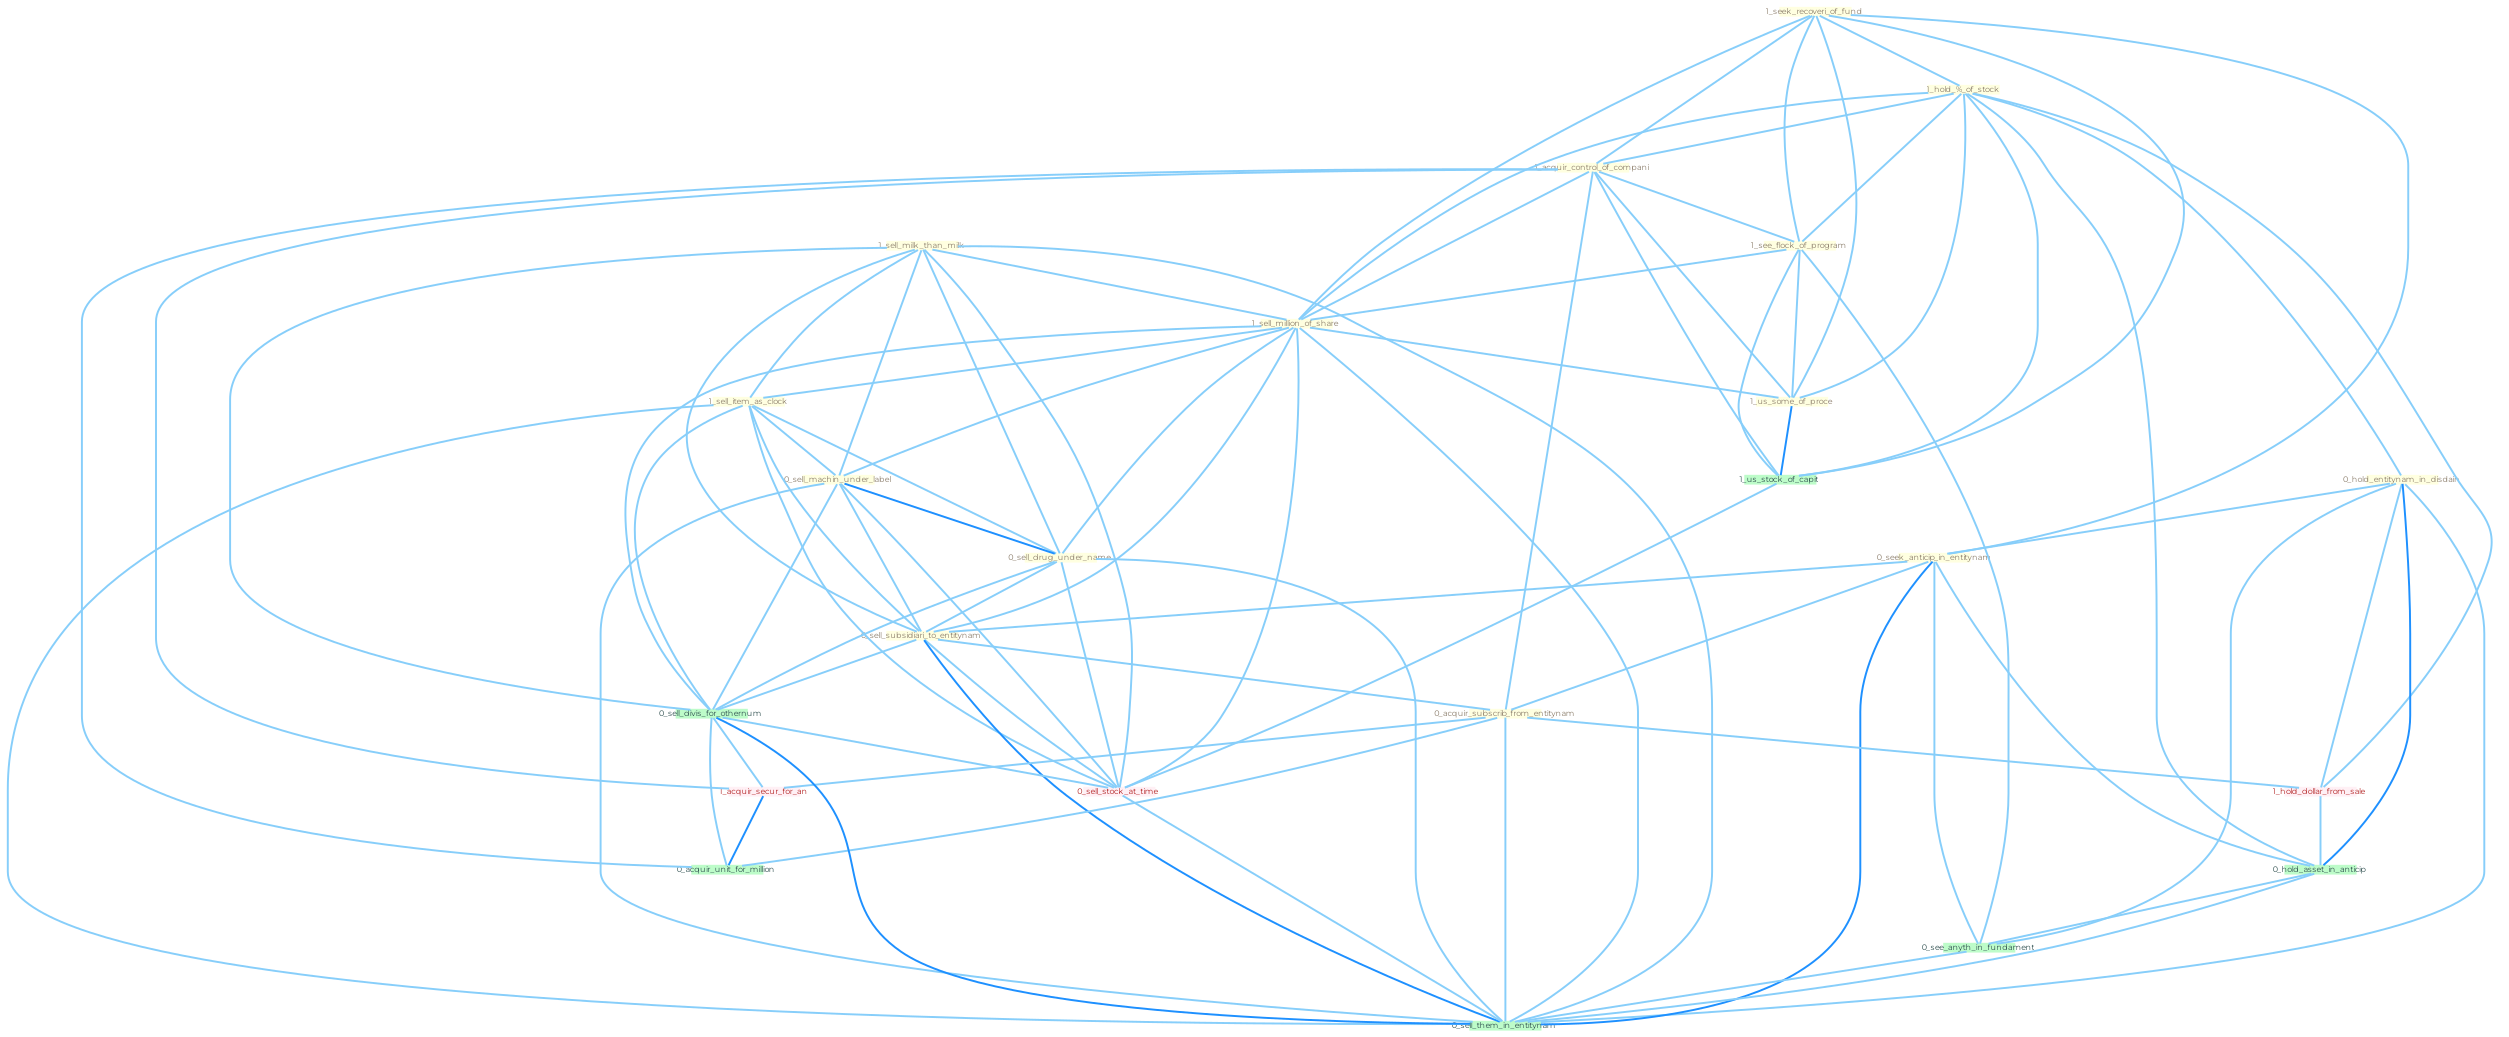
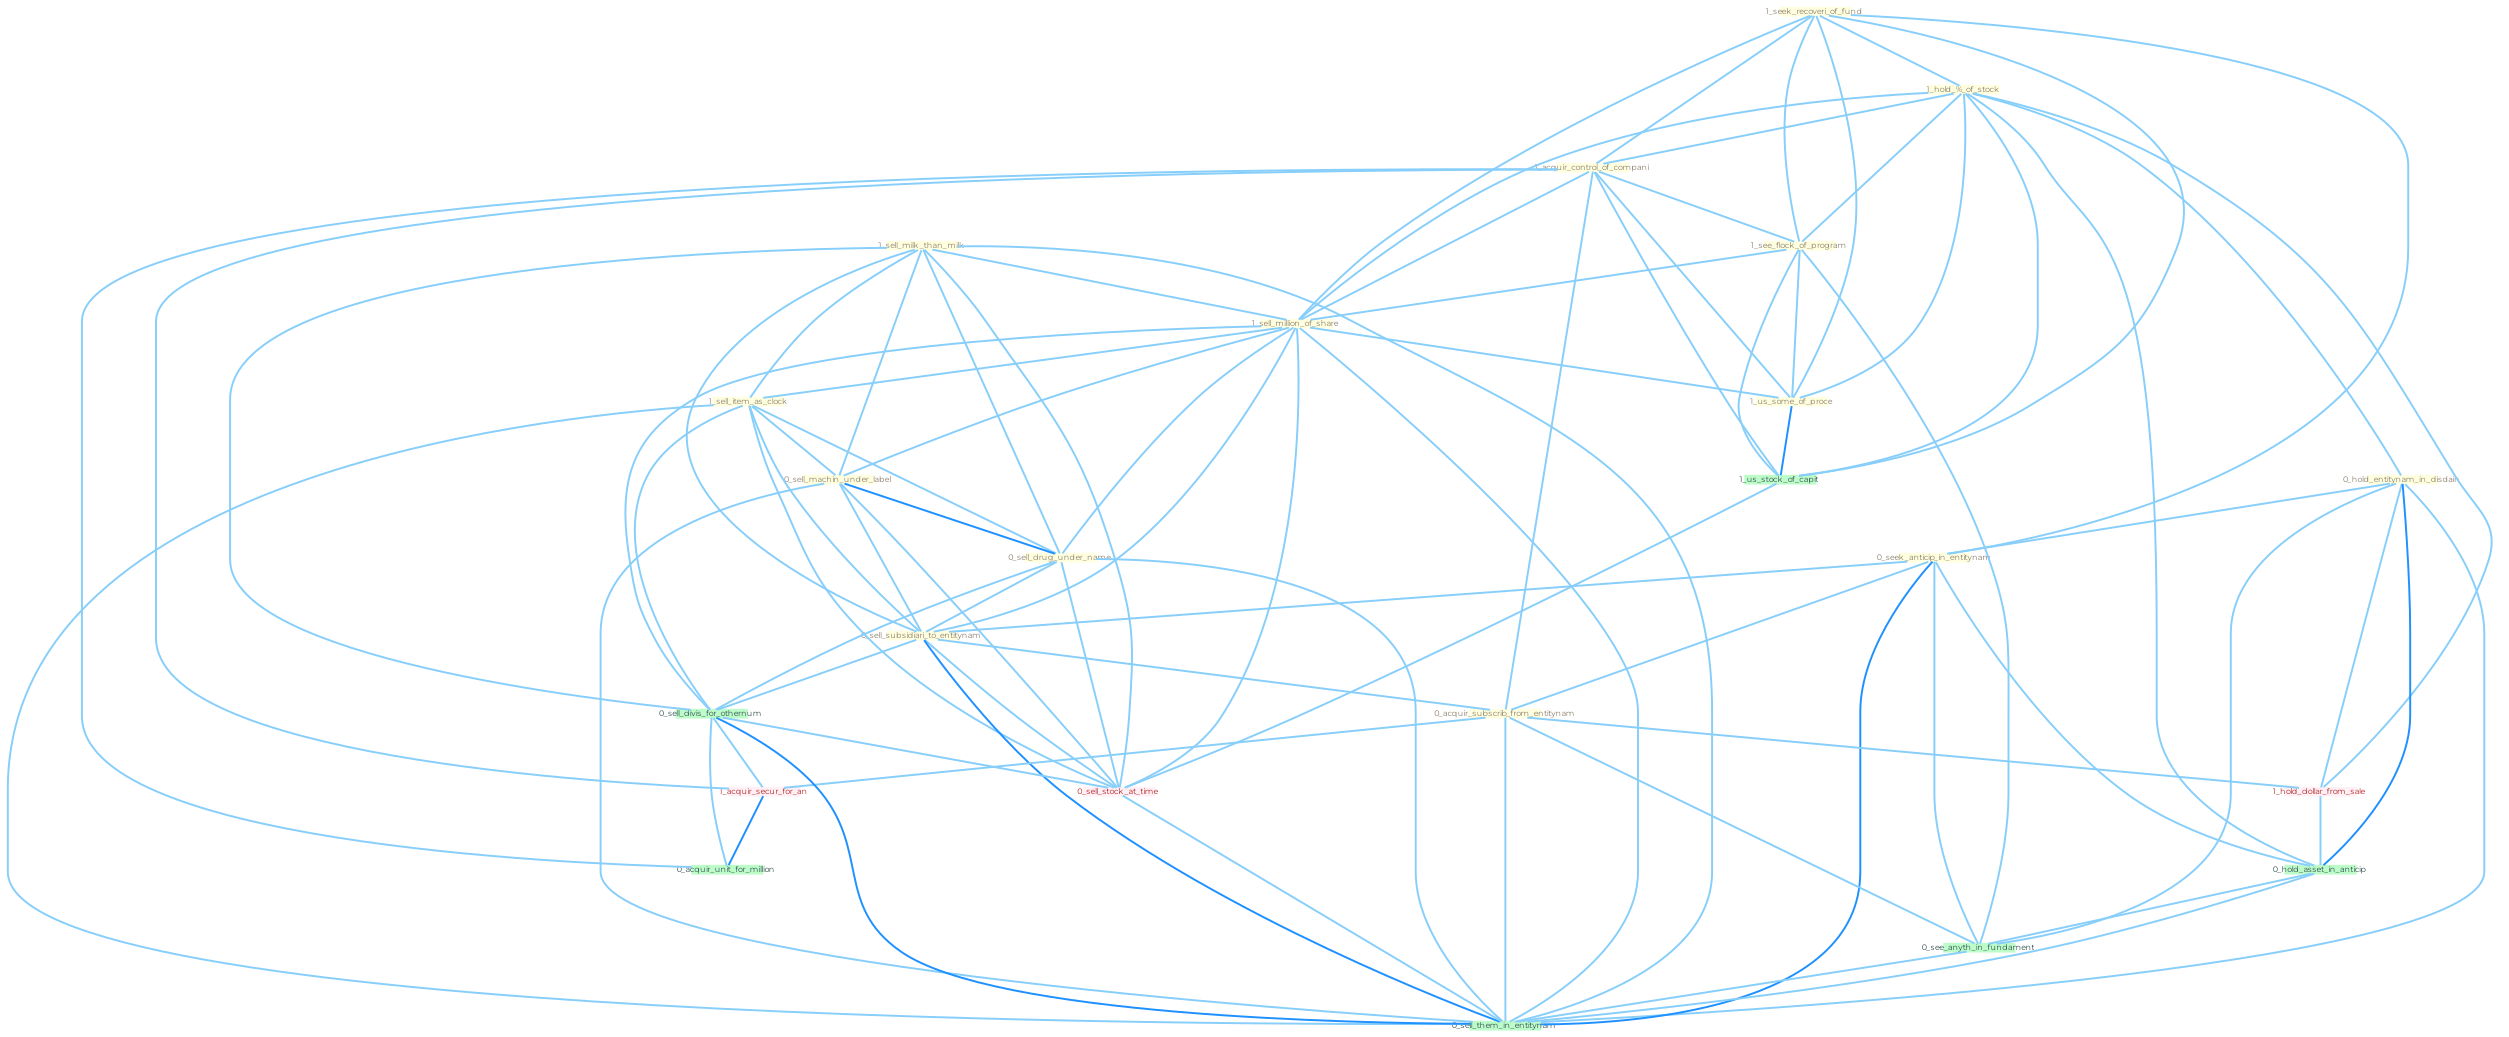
edge "0_sell_machin_under_label" -- "0_sell_divis_for_othernum": removed
edge "0_acquir_subscrib_from_entitynam" -- "0_acquir_unit_for_million": now "0_acquir_subscrib_from_entitynam" -- "0_see_anyth_in_fundament"
